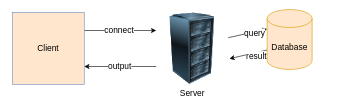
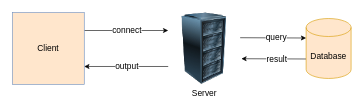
node "Database": moved (290, 39) -> (329, 48)
node "Server": moved (192, 48) -> (204, 48)
